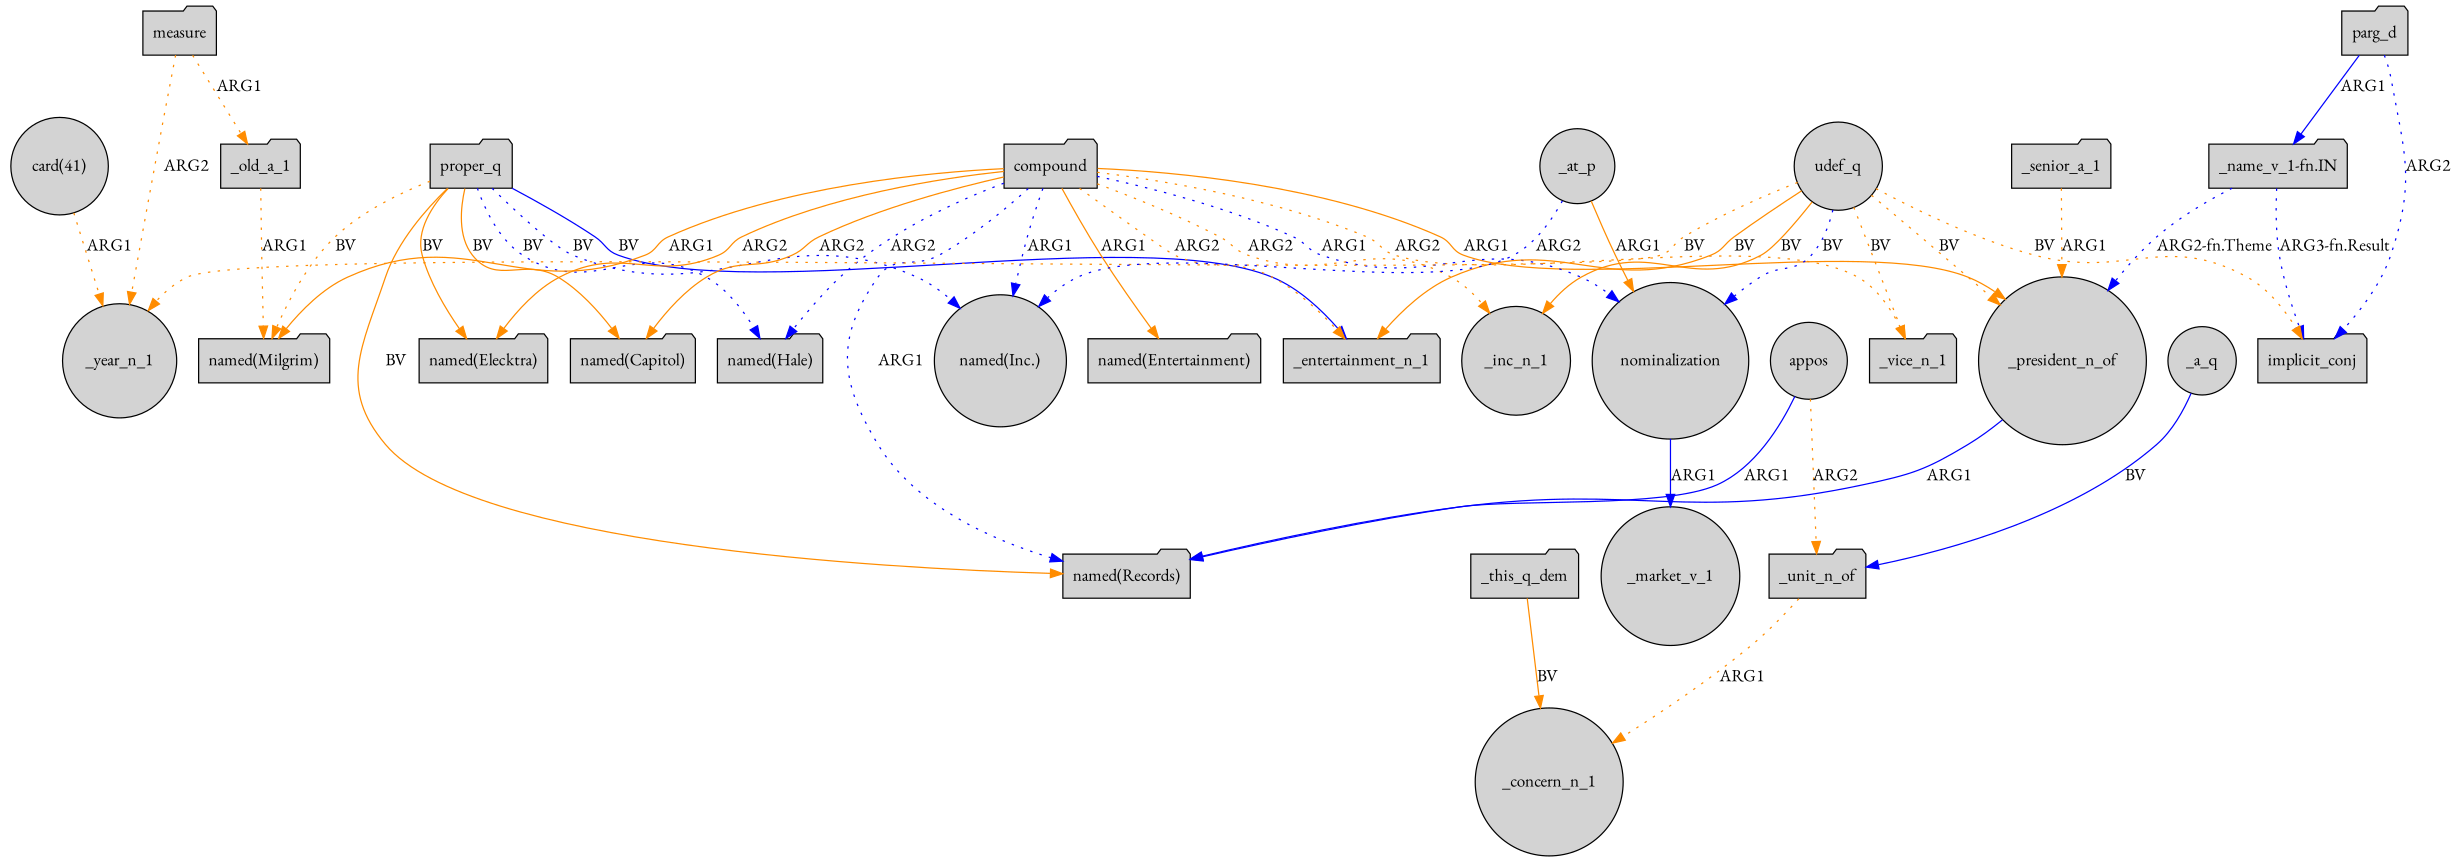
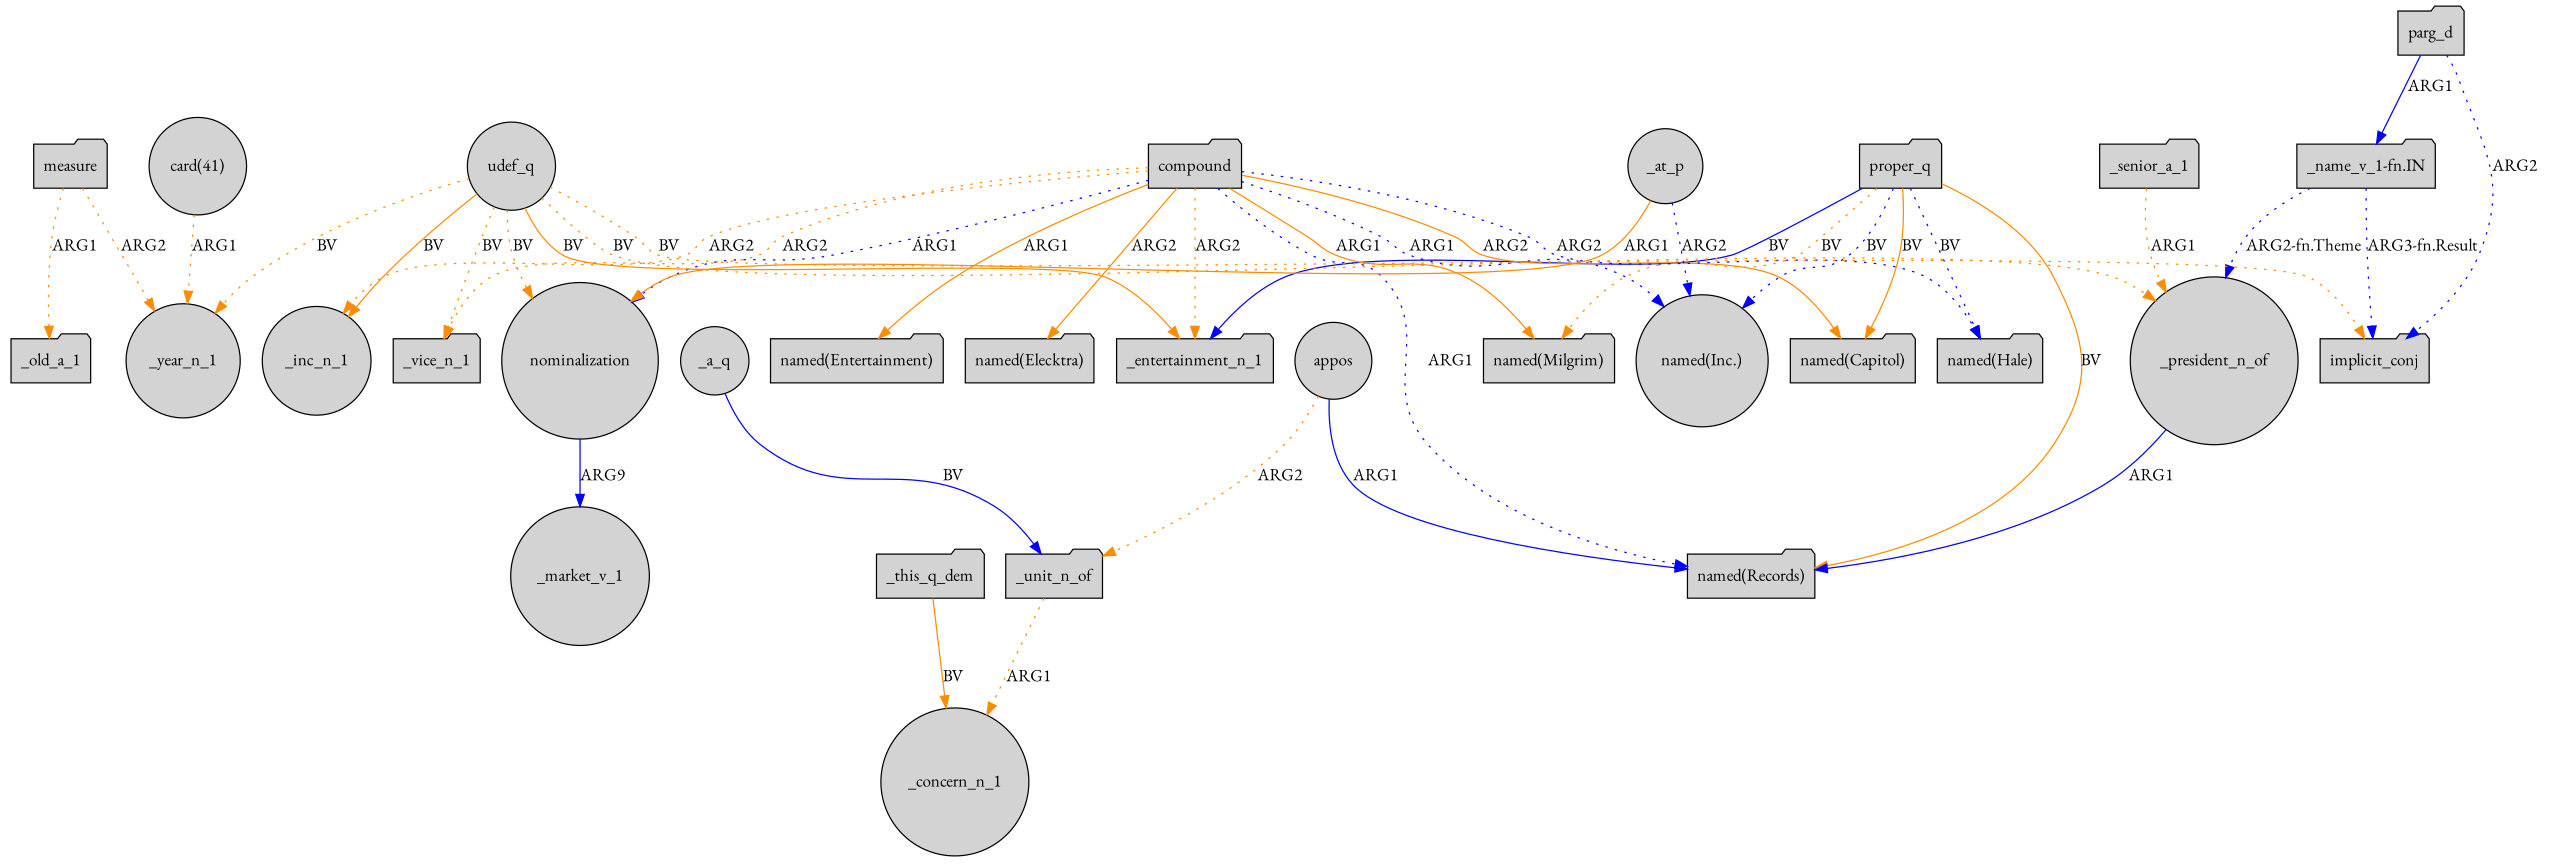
edge "proper_q" -> "named(Elecktra)": removed, label "BV"
edge "compound" -> "_president_n_of": removed, label "ARG1"
edge "udef_q" -> "nominalization": color blue -> darkorange
edge "_old_a_1" -> "named(Milgrim)": removed, label "ARG1"
edge "nominalization" -> "_market_v_1": label "ARG1" -> "ARG9"
